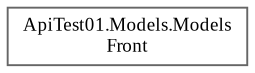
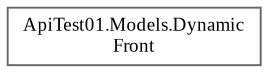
node "ApiTest01.Models.Models Front": label "ApiTest01.Models.Models Front" -> "ApiTest01.Models.Dynamic Front"
